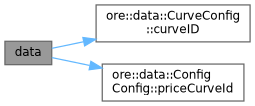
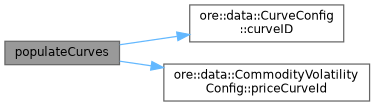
node "data": label "data" -> "populateCurves"
node "ore::data::Config Config::priceCurveId": label "ore::data::Config Config::priceCurveId" -> "ore::data::CommodityVolatility Config::priceCurveId"
